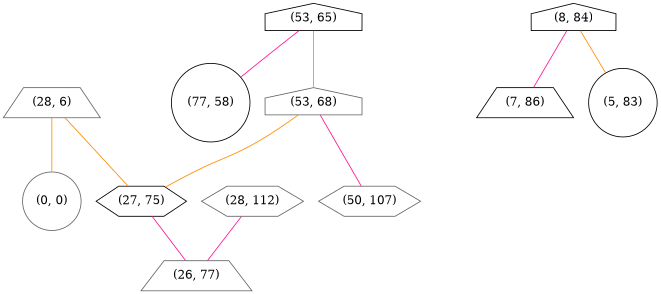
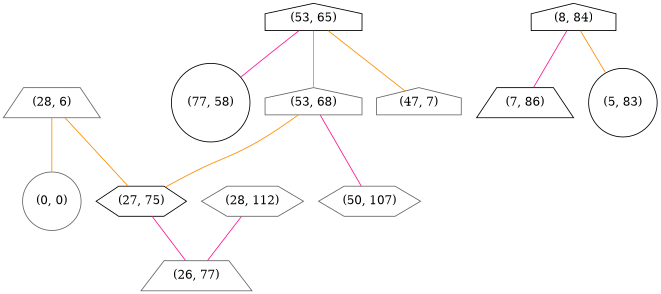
node "(47, 7)": added
